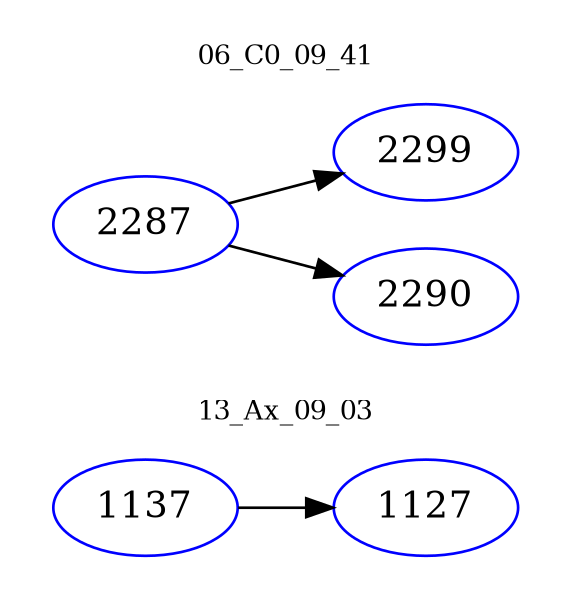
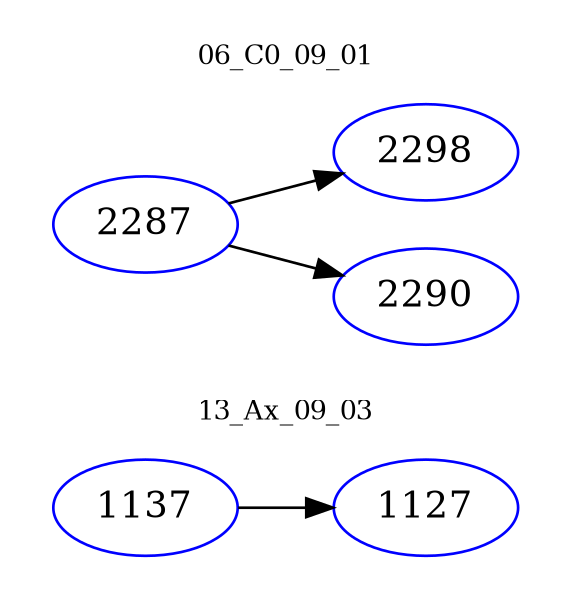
cluster "06_C0_09_41": label "06_C0_09_41" -> "06_C0_09_01"
node "2299": label "2299" -> "2298"
